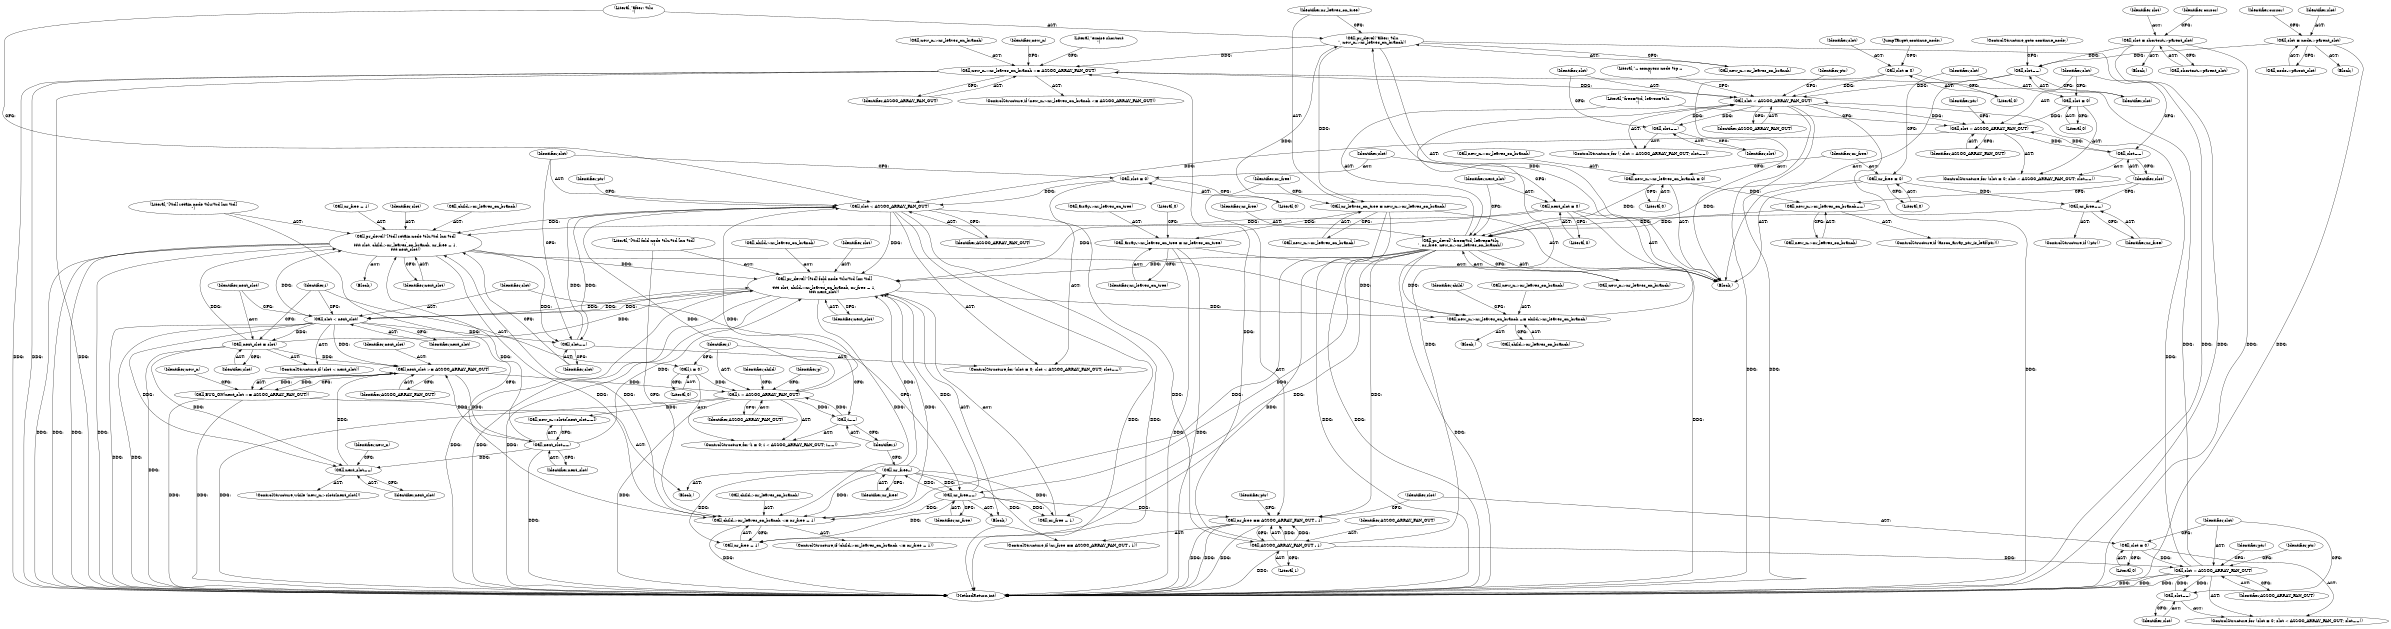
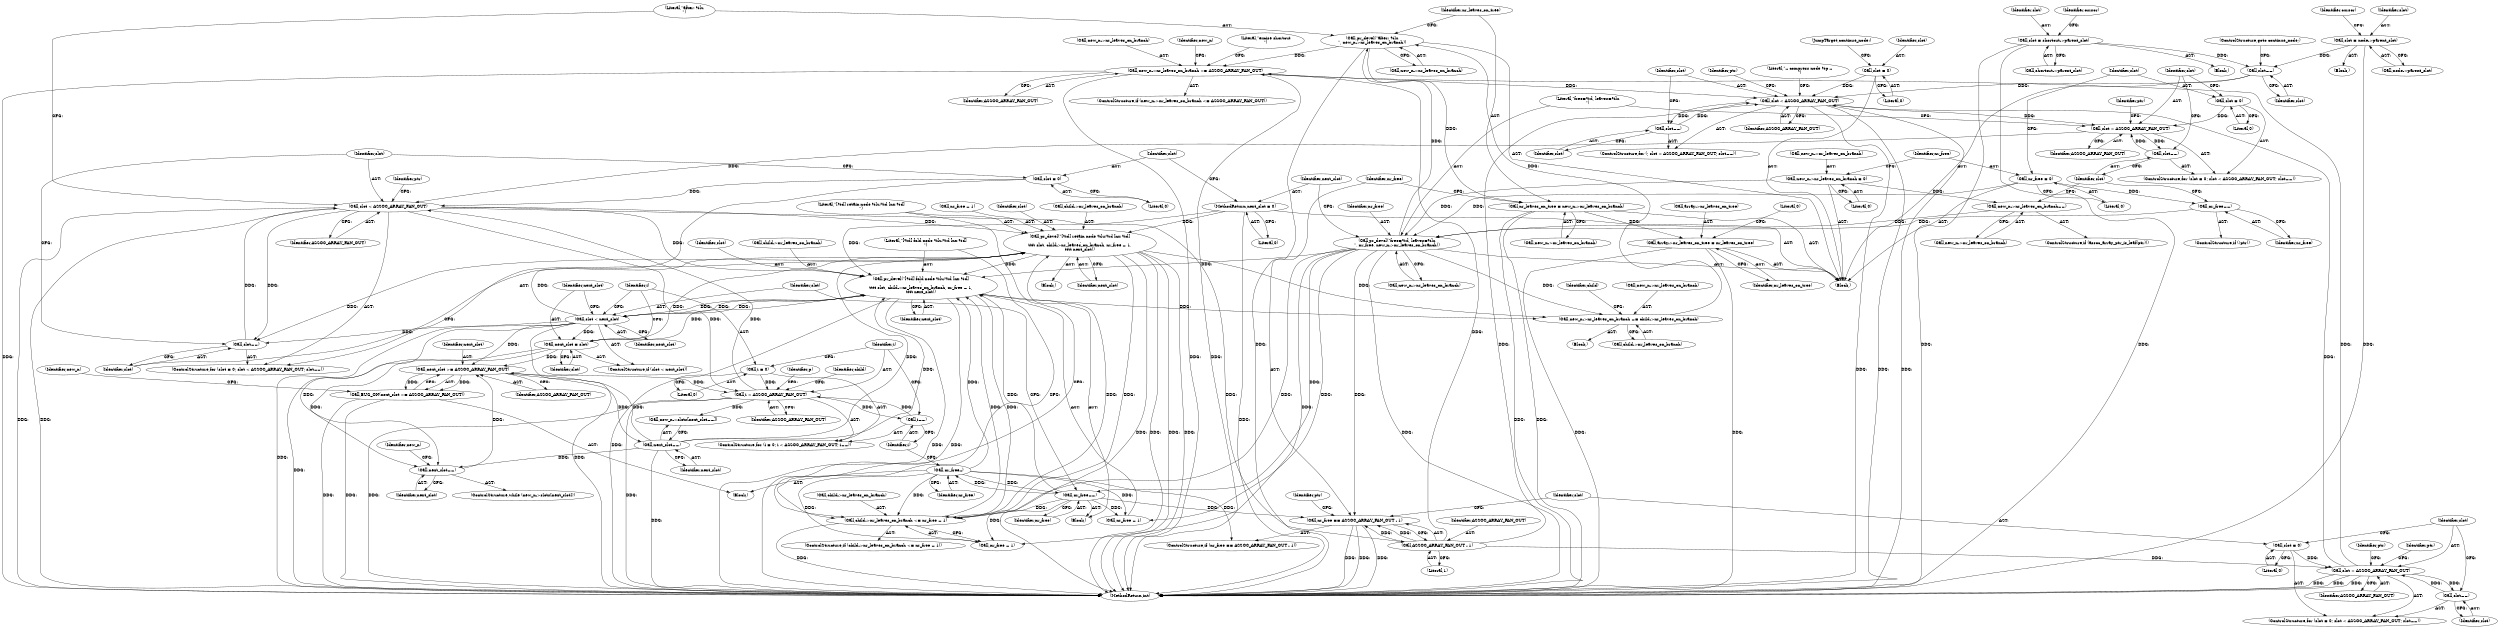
node "(Call,next_slot = 0)": label "(Call,next_slot = 0)" -> "(MethodReturn,next_slot = 0)"
edge "(Call,ASSOC_ARRAY_FAN_OUT - 1)" -> "(MethodReturn,int)": removed, label "DDG:"
